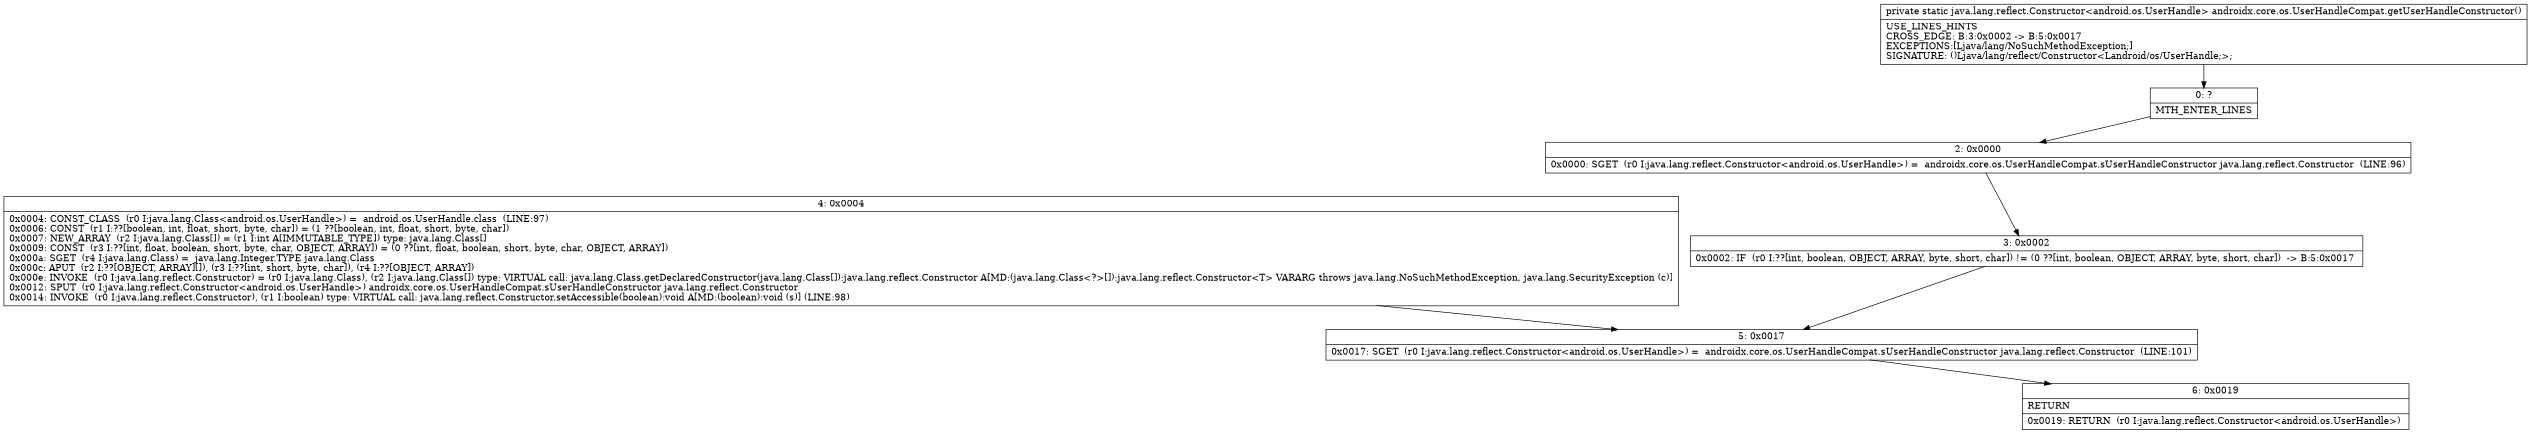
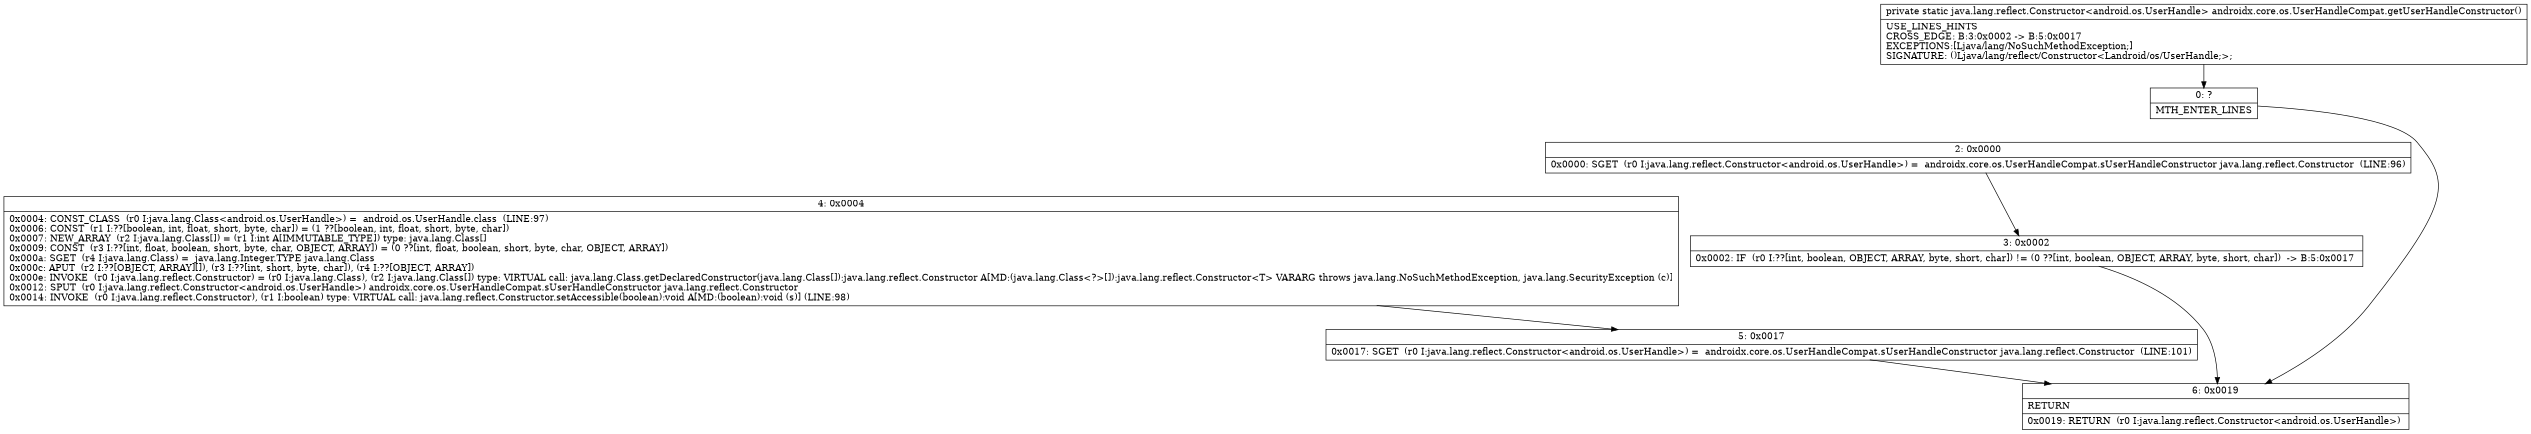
edge "0: ?" -> "2: 0x0000": now "0: ?" -> "6: 0x0019"
edge "3: 0x0002" -> "5: 0x0017": now "3: 0x0002" -> "6: 0x0019"
